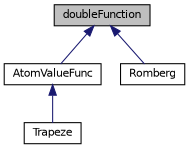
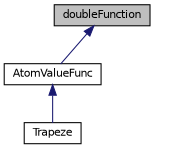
node "Romberg": removed
